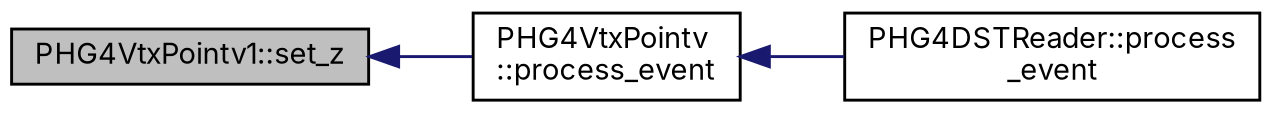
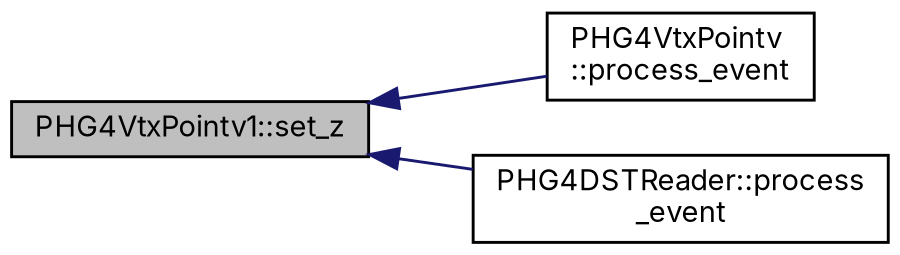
edge "PHG4DSTReader::process _event" -> "PHG4VtxPointv ::process_event": now "PHG4DSTReader::process _event" -> "PHG4VtxPointv1::set_z"
